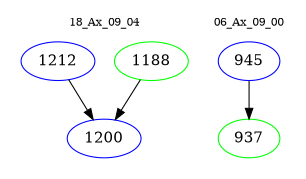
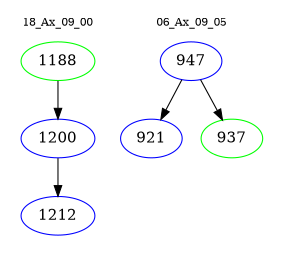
cluster "18_Ax_09_04": label "18_Ax_09_04" -> "18_Ax_09_00"
cluster "06_Ax_09_00": label "06_Ax_09_00" -> "06_Ax_09_05"
node "945": label "945" -> "947"
edge "1212" -> "1200": reversed
node "921": added
